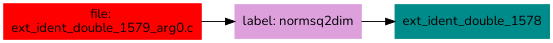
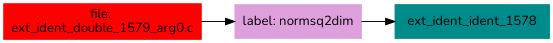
node "ext_ident_double_1578": label "ext_ident_double_1578" -> "ext_ident_ident_1578"
